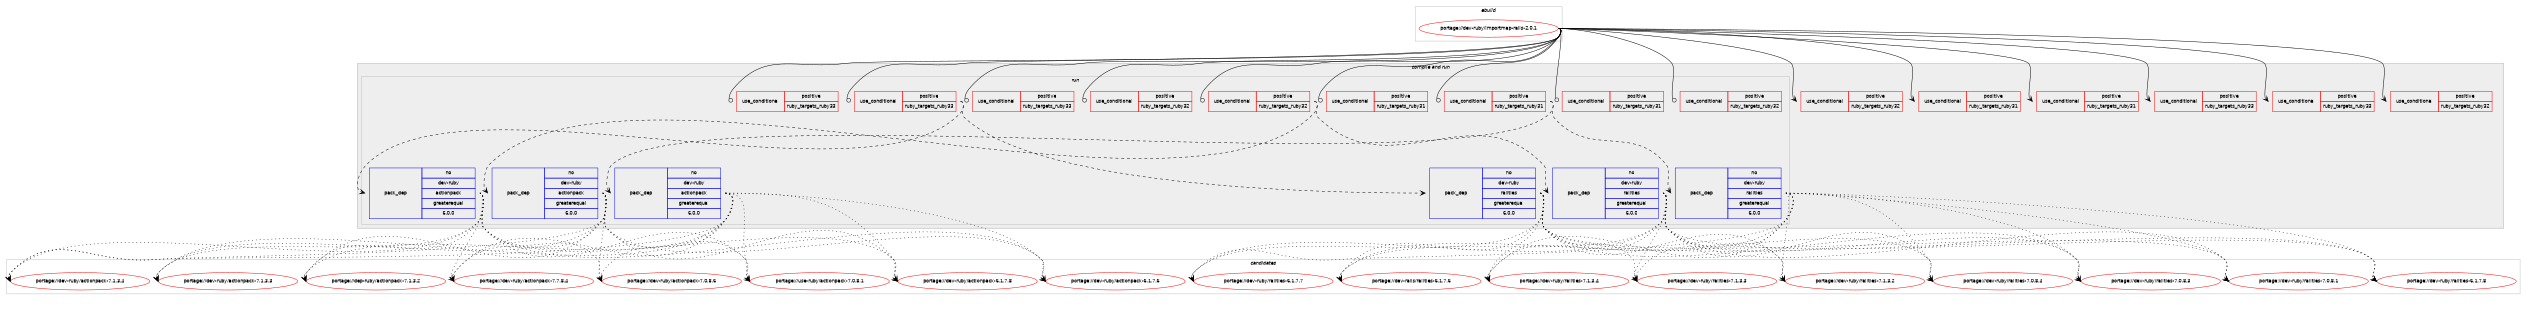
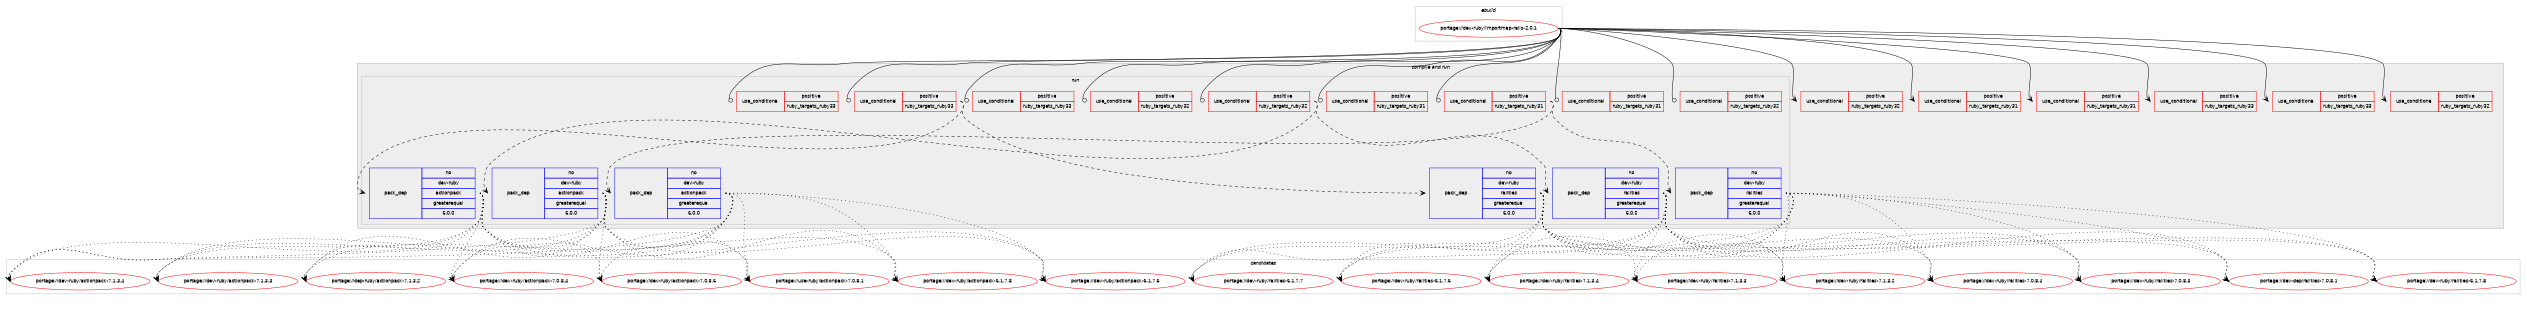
node "portage://dev-ruby/actionpack-7.7.8.4": label "portage://dev-ruby/actionpack-7.7.8.4" -> "portage://dev-ruby/actionpack-7.0.8.4"
node "portage://dev-rails/railties-6.1.7.6": label "portage://dev-rails/railties-6.1.7.6" -> "portage://dev-ruby/railties-6.1.7.6"
node "portage://dev-ruby/railties-7.0.8.1": label "portage://dev-ruby/railties-7.0.8.1" -> "portage://dev-dep/railties-7.0.8.1"
